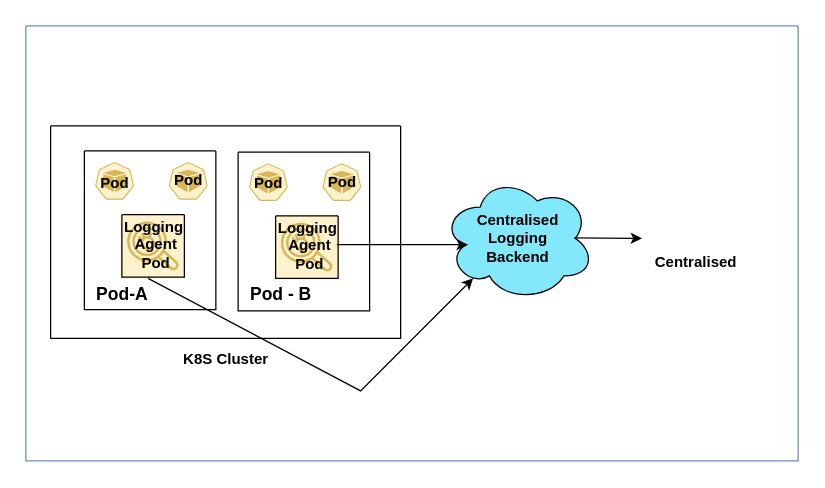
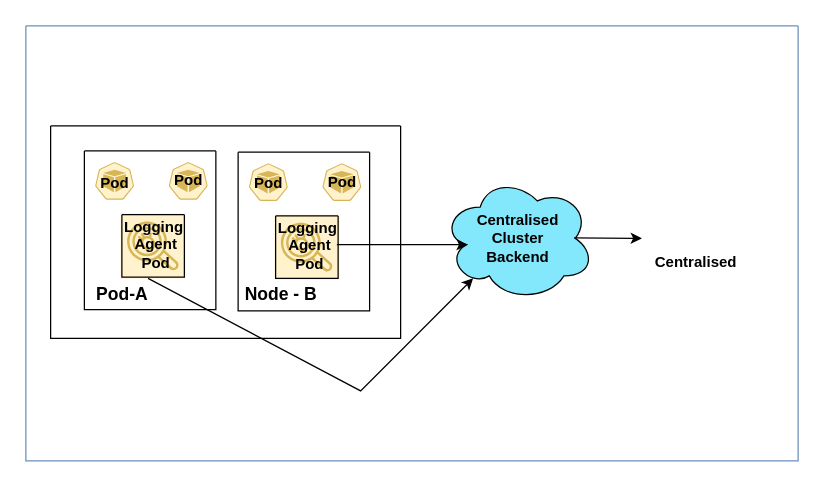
node "Centralised Logging Backend": label "Centralised Logging Backend" -> "Centralised Cluster Backend"
node "Pod - B": label "Pod - B" -> "Node - B"
node "K8S Cluster": removed
